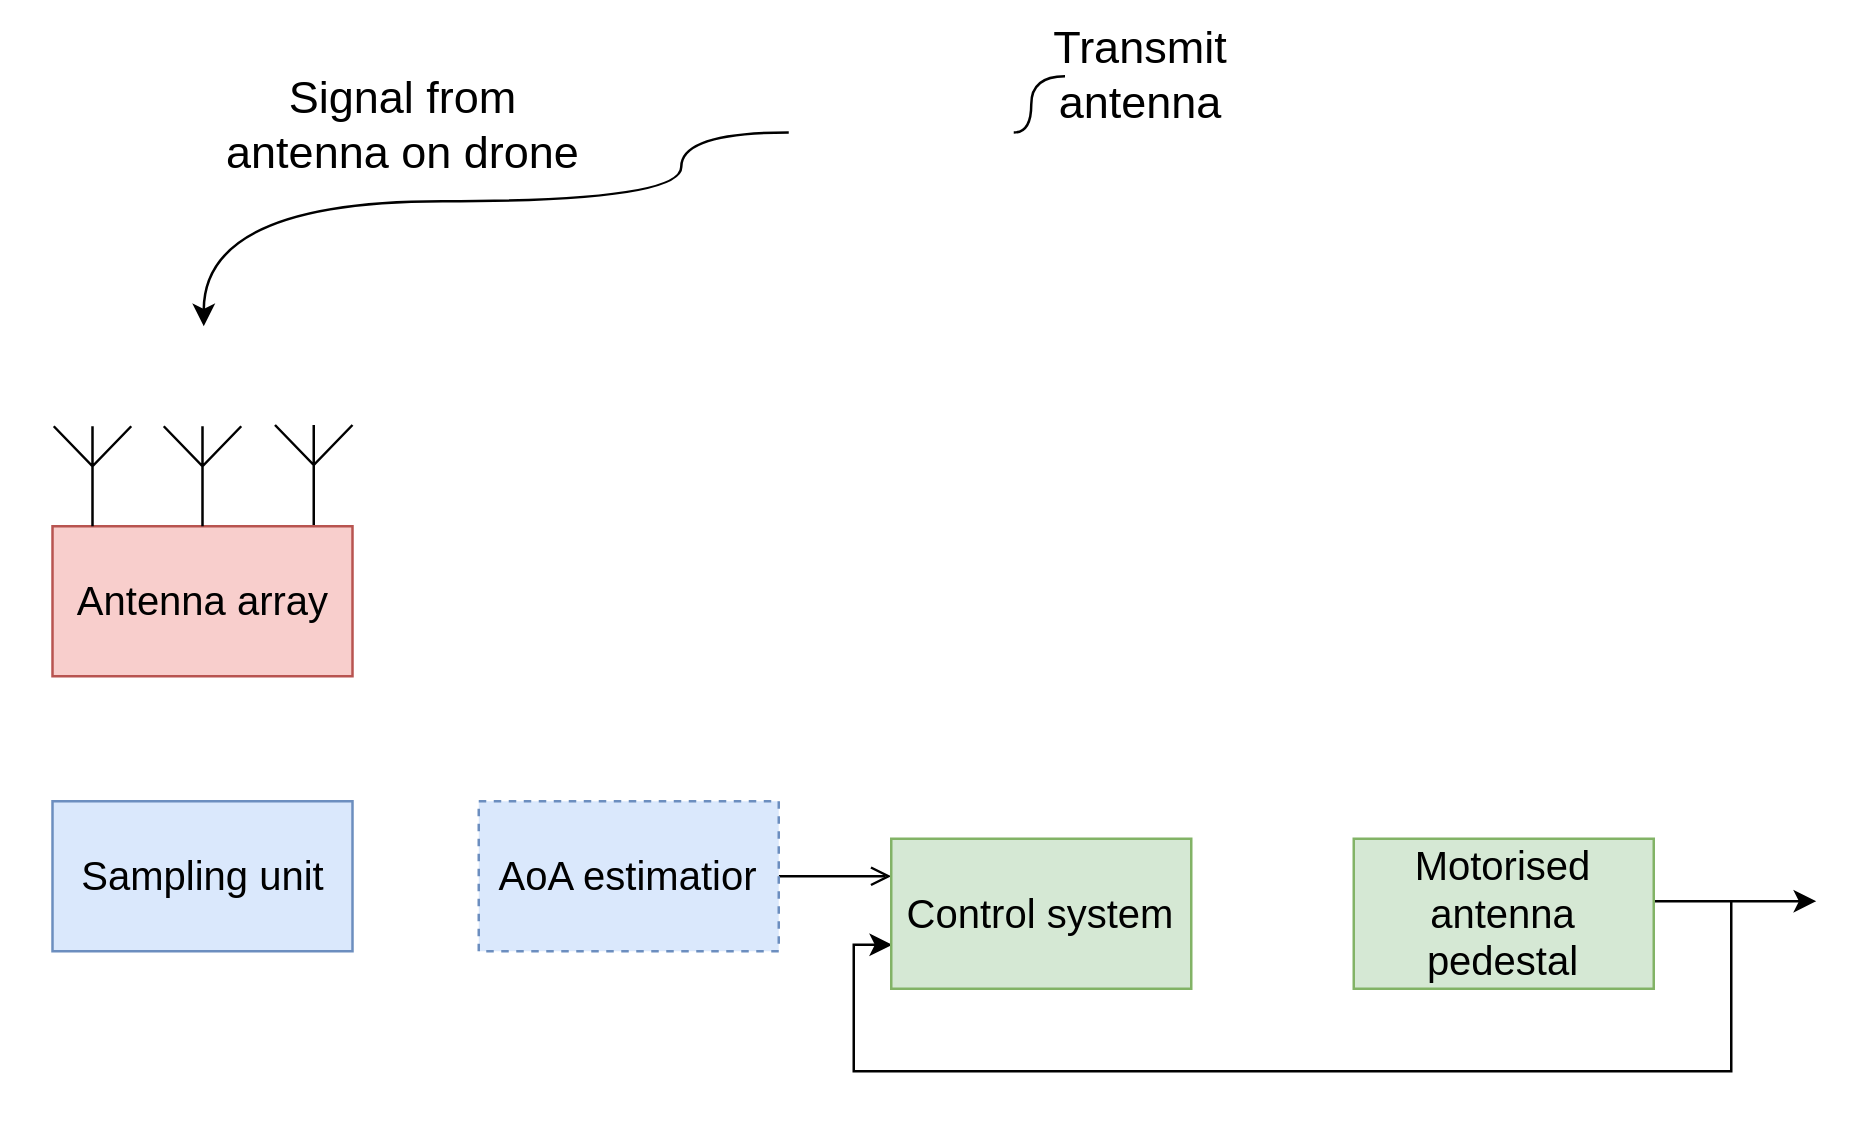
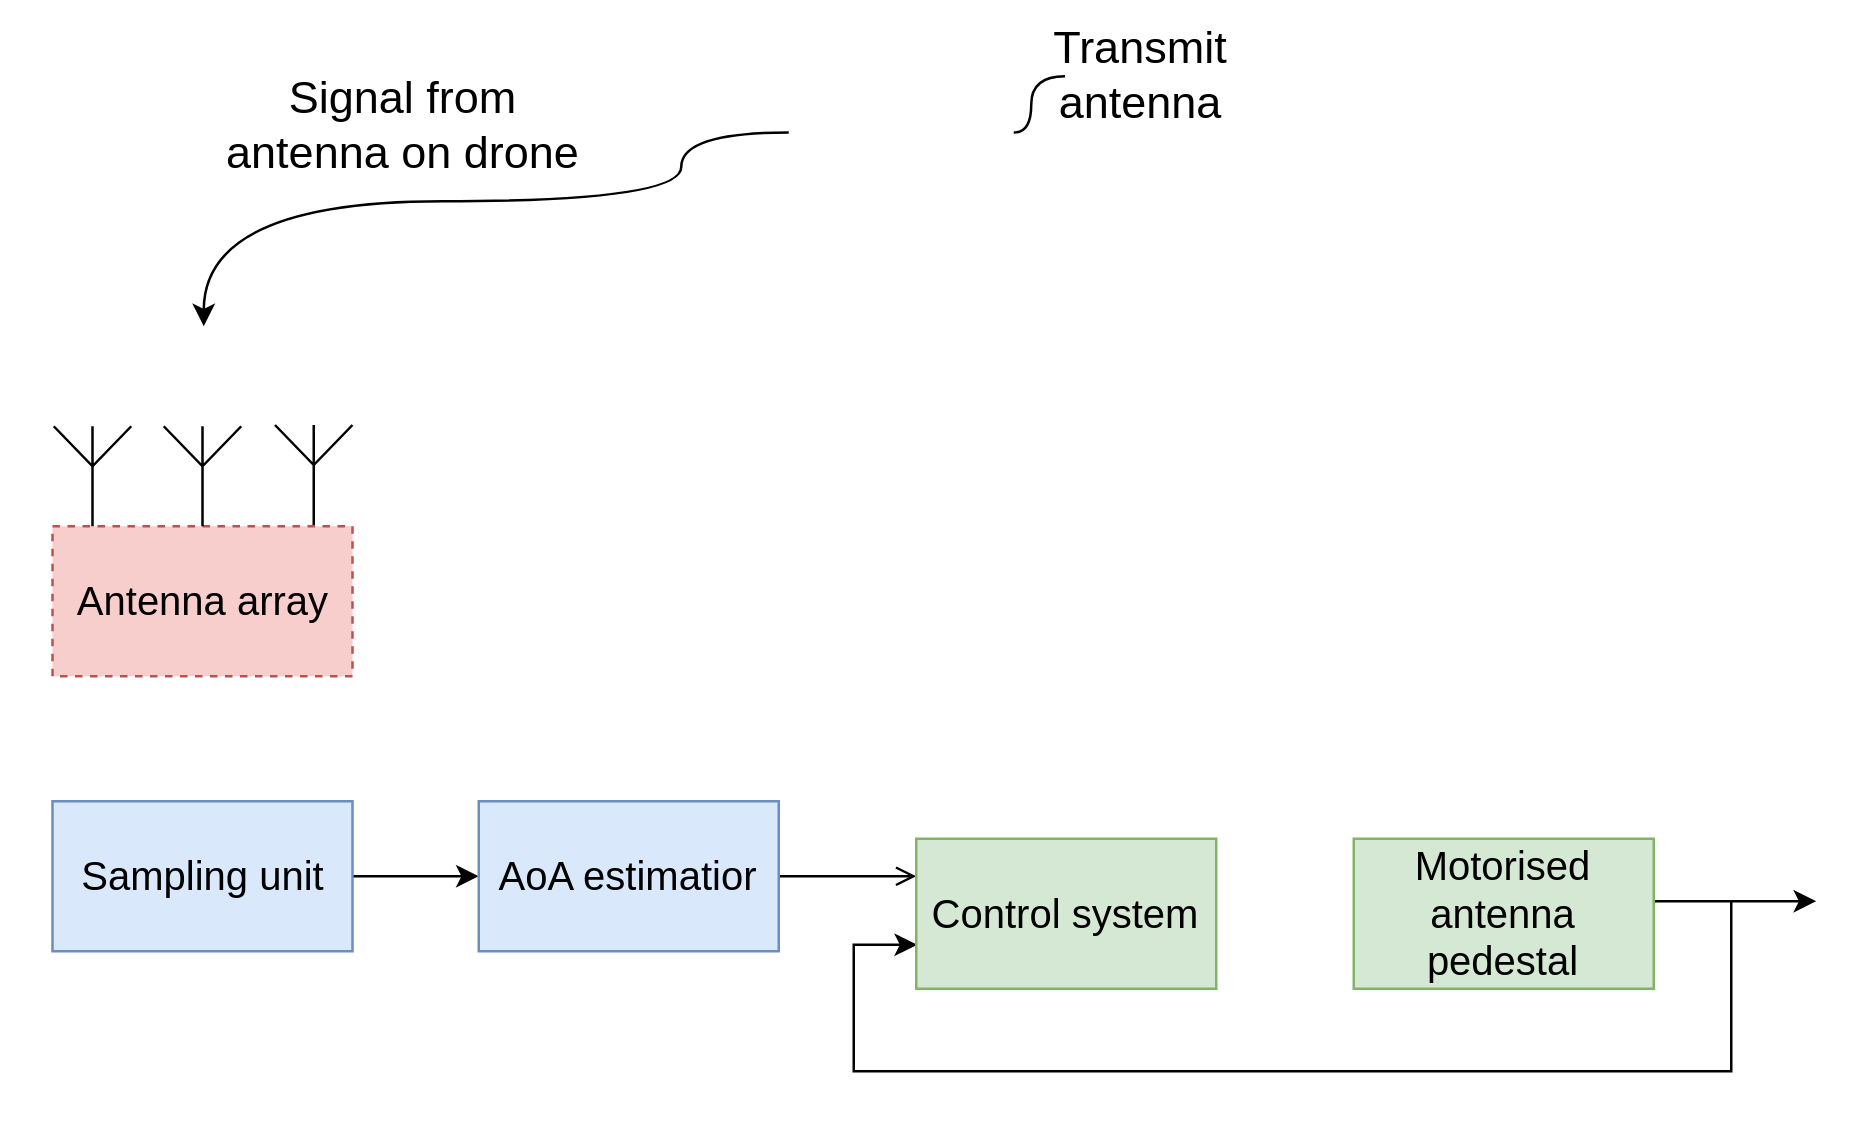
node "Antenna array": style solid -> dashed
edge "Sampling unit" -> "AoA estimatior": added
node "AoA estimatior": style dashed -> solid
node "Control system": moved (1041, 914) -> (1066, 914)
